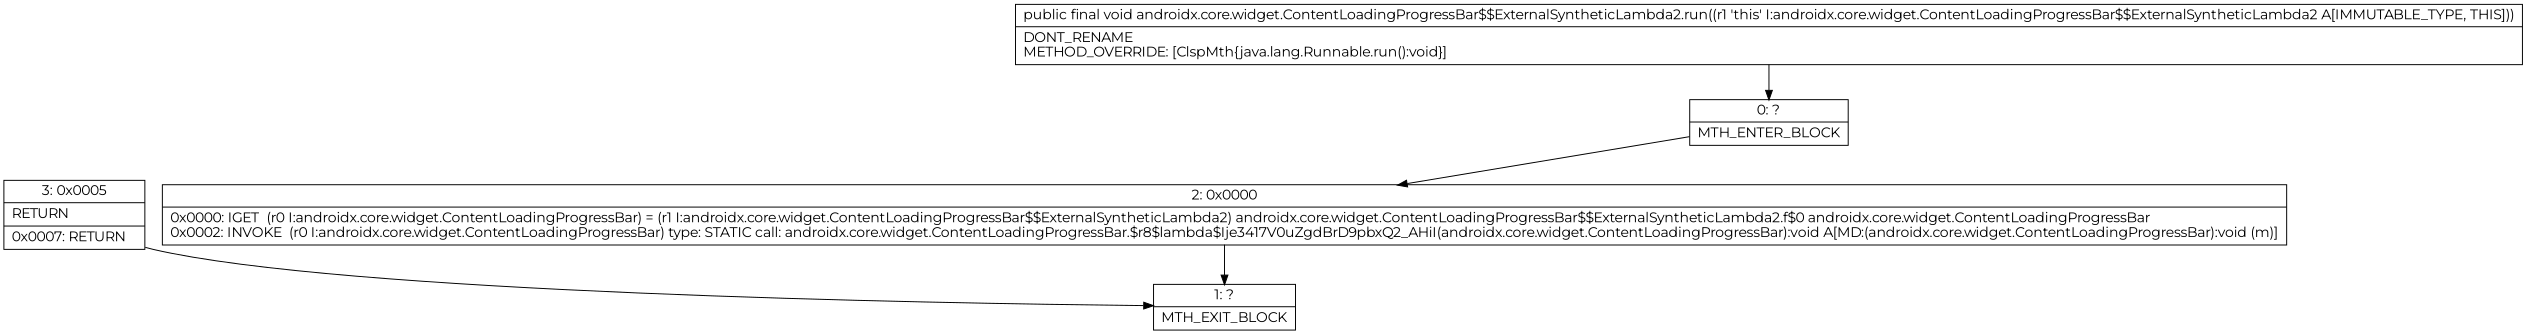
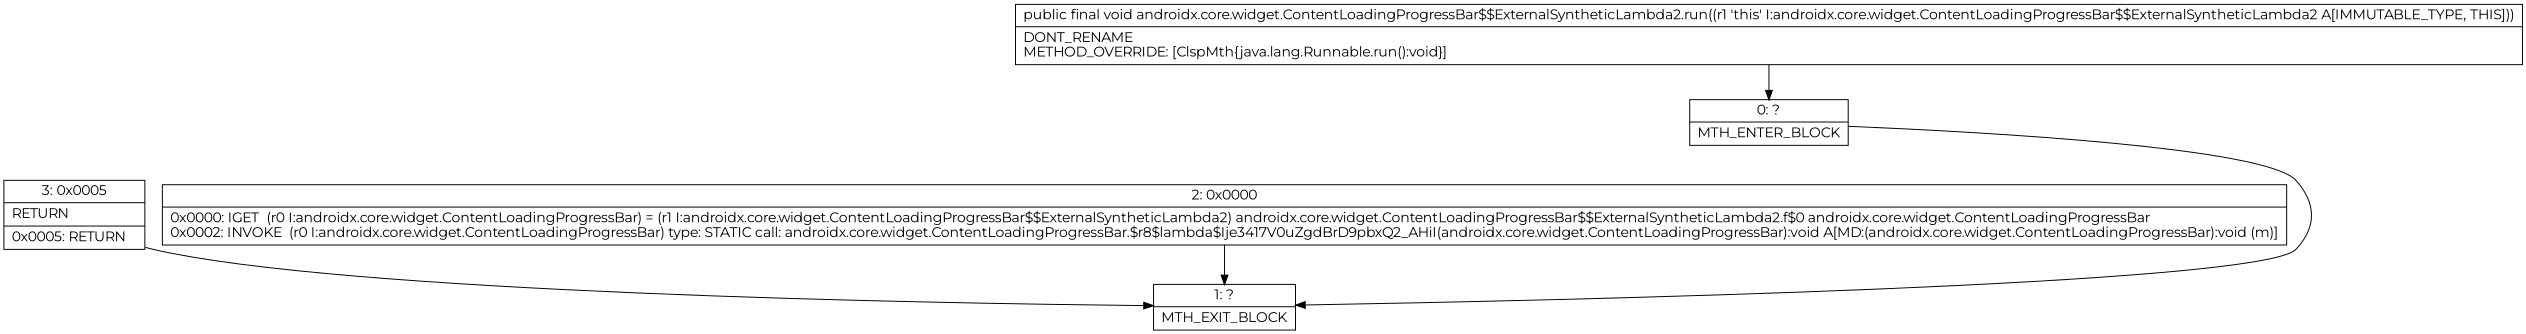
edge "0: ?" -> "2: 0x0000": now "0: ?" -> "1: ?"
node "3: 0x0005": text "0x0007: RETURN" -> "0x0005: RETURN"
